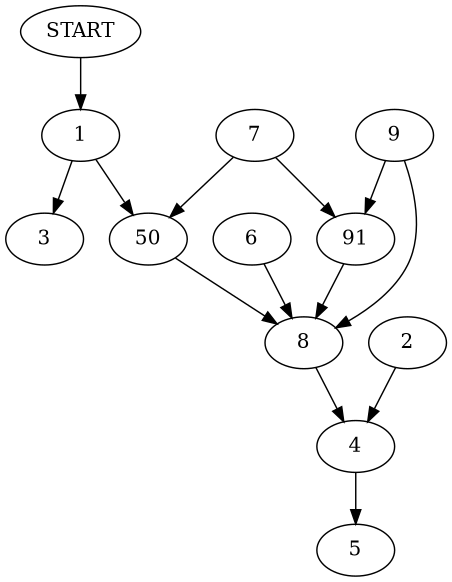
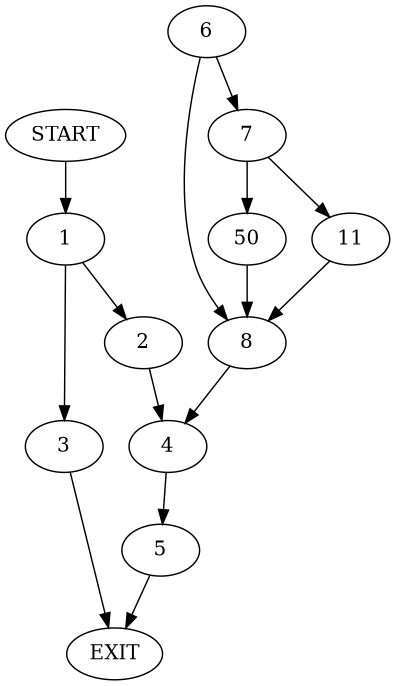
edge "6" -> "7": added
node "9": removed
edge "1" -> "50": now "1" -> "2"
node "91": label "91" -> "11"
node "EXIT": added
